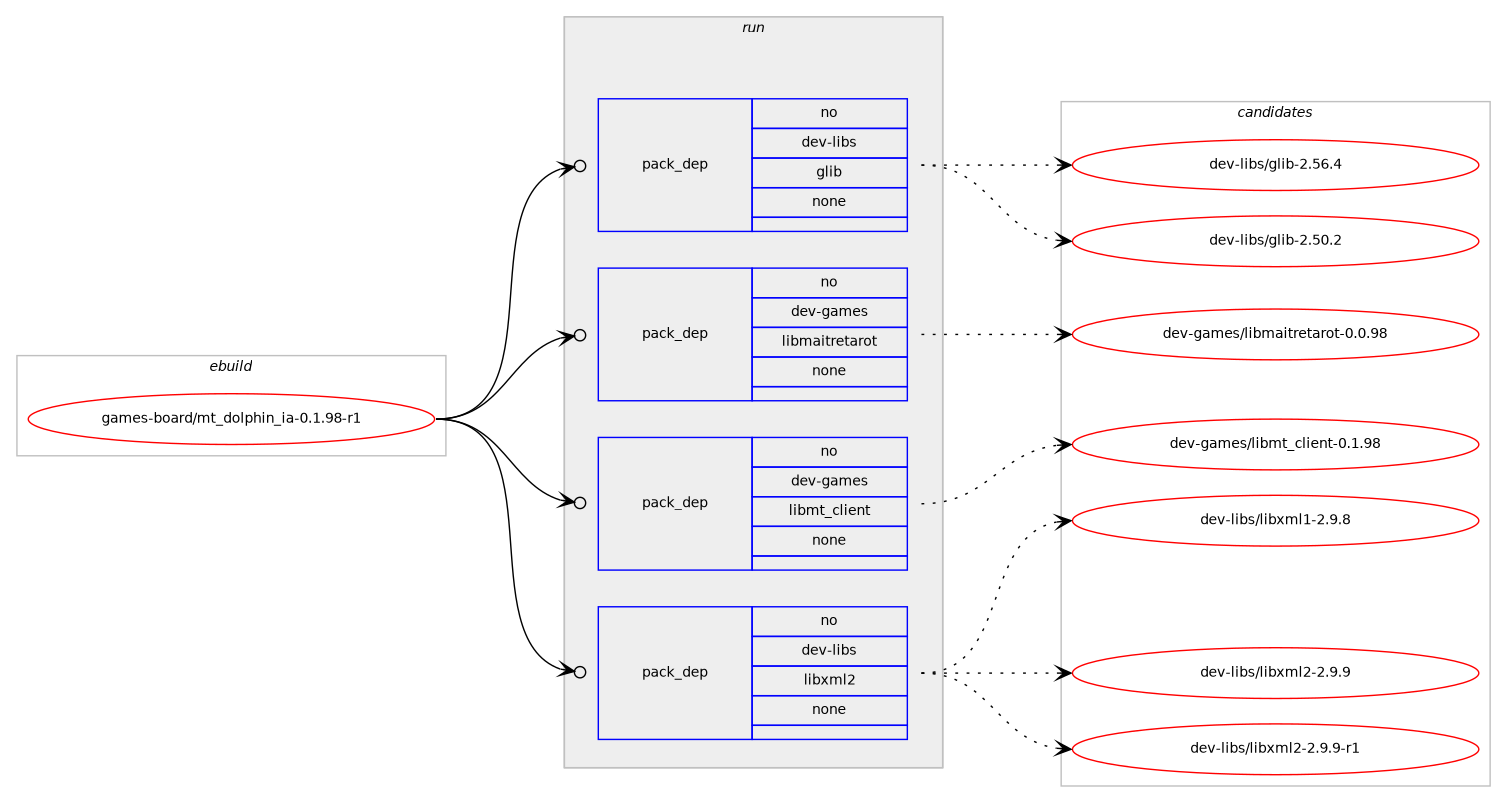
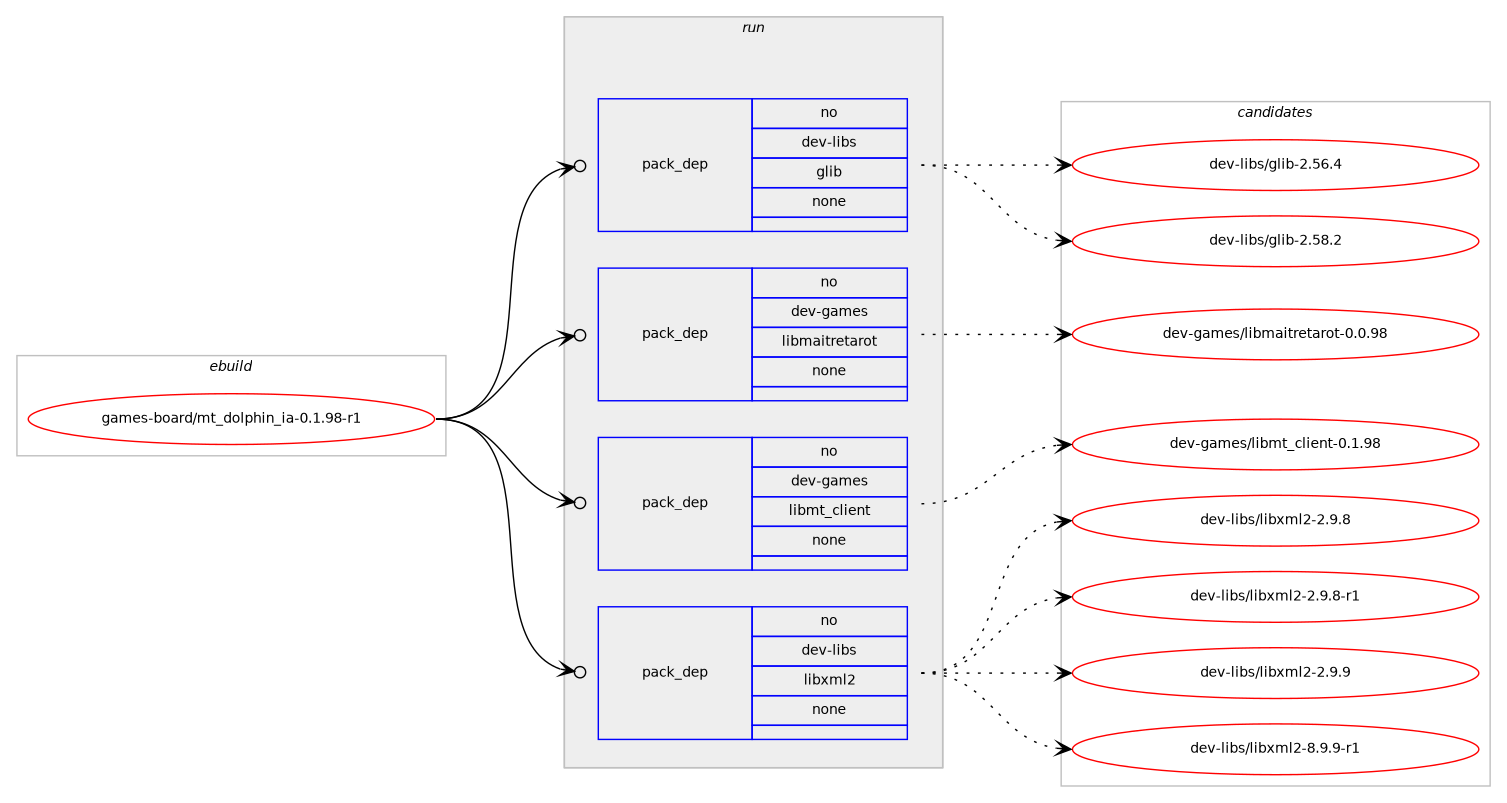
node "dev-libs/glib-2.50.2": label "dev-libs/glib-2.50.2" -> "dev-libs/glib-2.58.2"
node "dev-libs/libxml1-2.9.8": label "dev-libs/libxml1-2.9.8" -> "dev-libs/libxml2-2.9.8"
node "dev-libs/libxml2-2.9.8-r1": added
node "dev-libs/libxml2-2.9.9-r1": label "dev-libs/libxml2-2.9.9-r1" -> "dev-libs/libxml2-8.9.9-r1"
